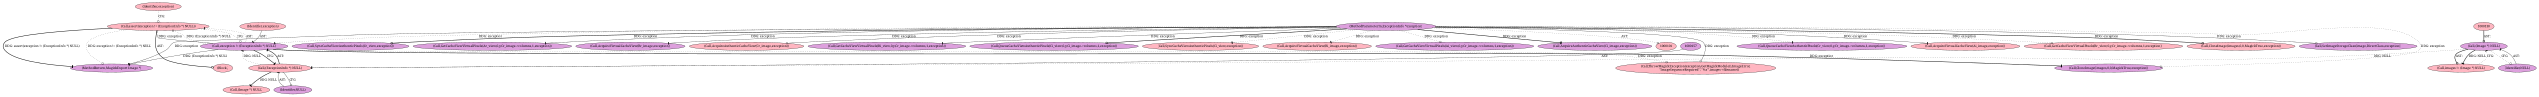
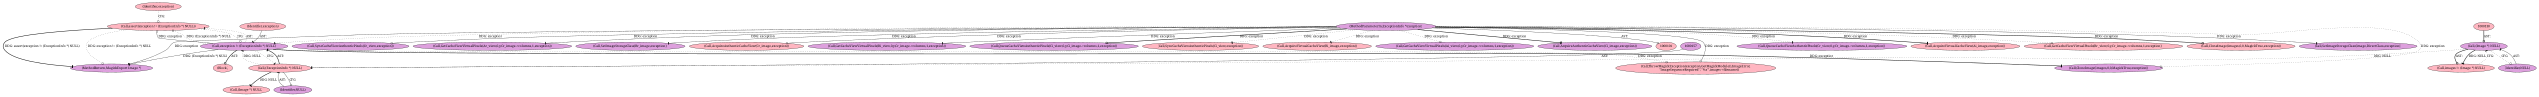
edge "(MethodParameterIn,ExceptionInfo *exception)" -> "(Call,SetImageStorageClass(image,DirectClass,exception))": arrowhead odot -> tee
edge "(MethodParameterIn,ExceptionInfo *exception)" -> "(Call,SyncCacheViewAuthenticPixels(Cr_view,exception))": style bold -> solid
edge "(MethodParameterIn,ExceptionInfo *exception)" -> "(Call,AcquireVirtualCacheView(Ai_image,exception))": style solid -> bold
edge "(MethodParameterIn,ExceptionInfo *exception)" -> "1000101": style dotted -> solid
node "(Call,AcquireVirtualCacheView(Br_image,exception))": label "(Call,AcquireVirtualCacheView(Br_image,exception))" -> "(Call,SetImageStorageClass(Br_image,exception))"
edge "(Call,exception != (ExceptionInfo *) NULL)" -> "(Call,(ExceptionInfo *) NULL)": style bold -> dotted
edge "(Call,assert(exception != (ExceptionInfo *) NULL))" -> "(Block,)": now "(Call,exception != (ExceptionInfo *) NULL)" -> "(Block,)"
